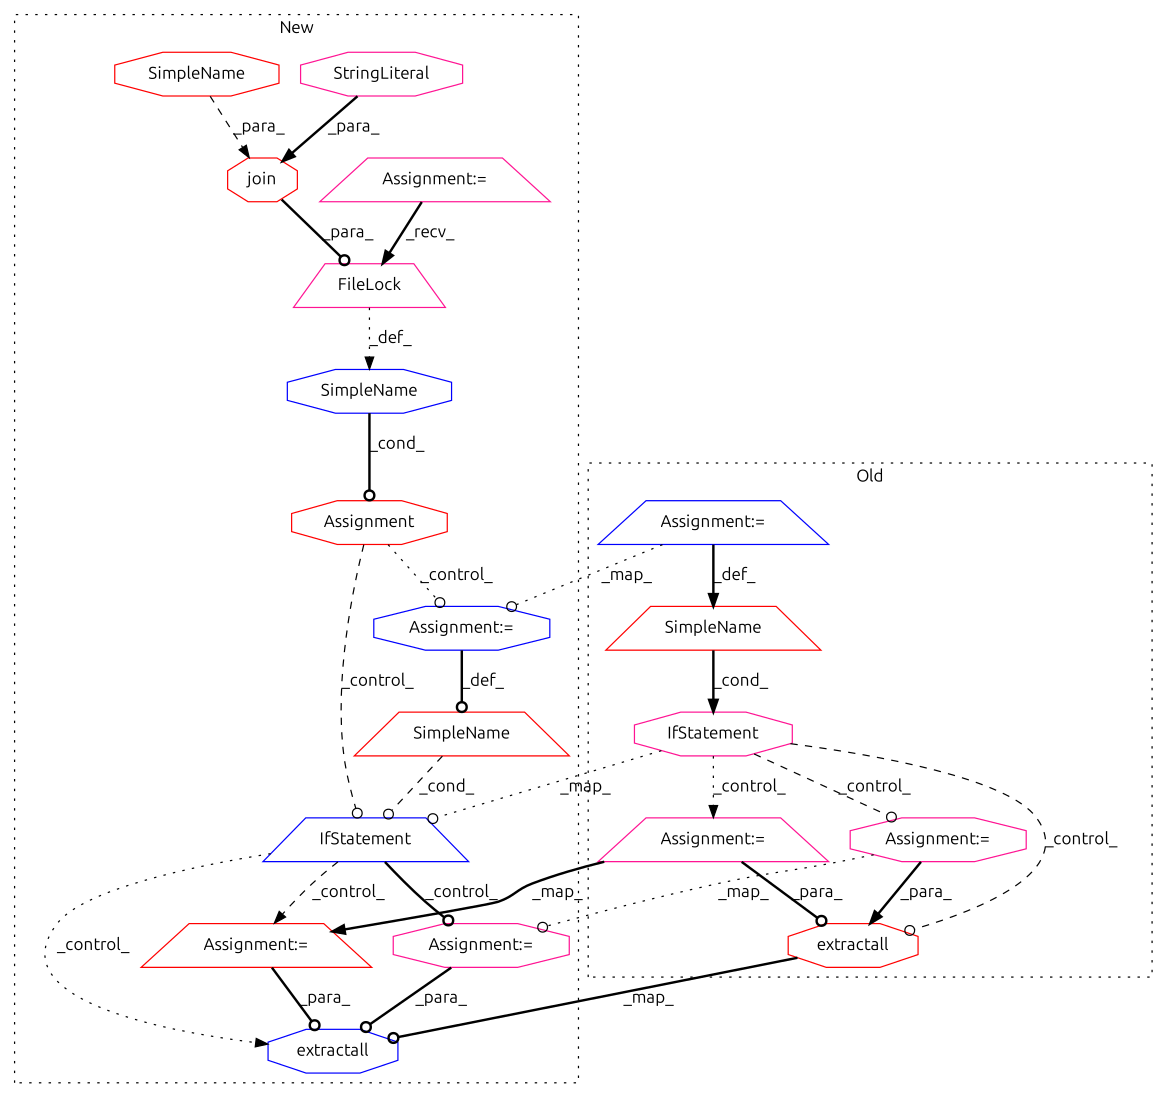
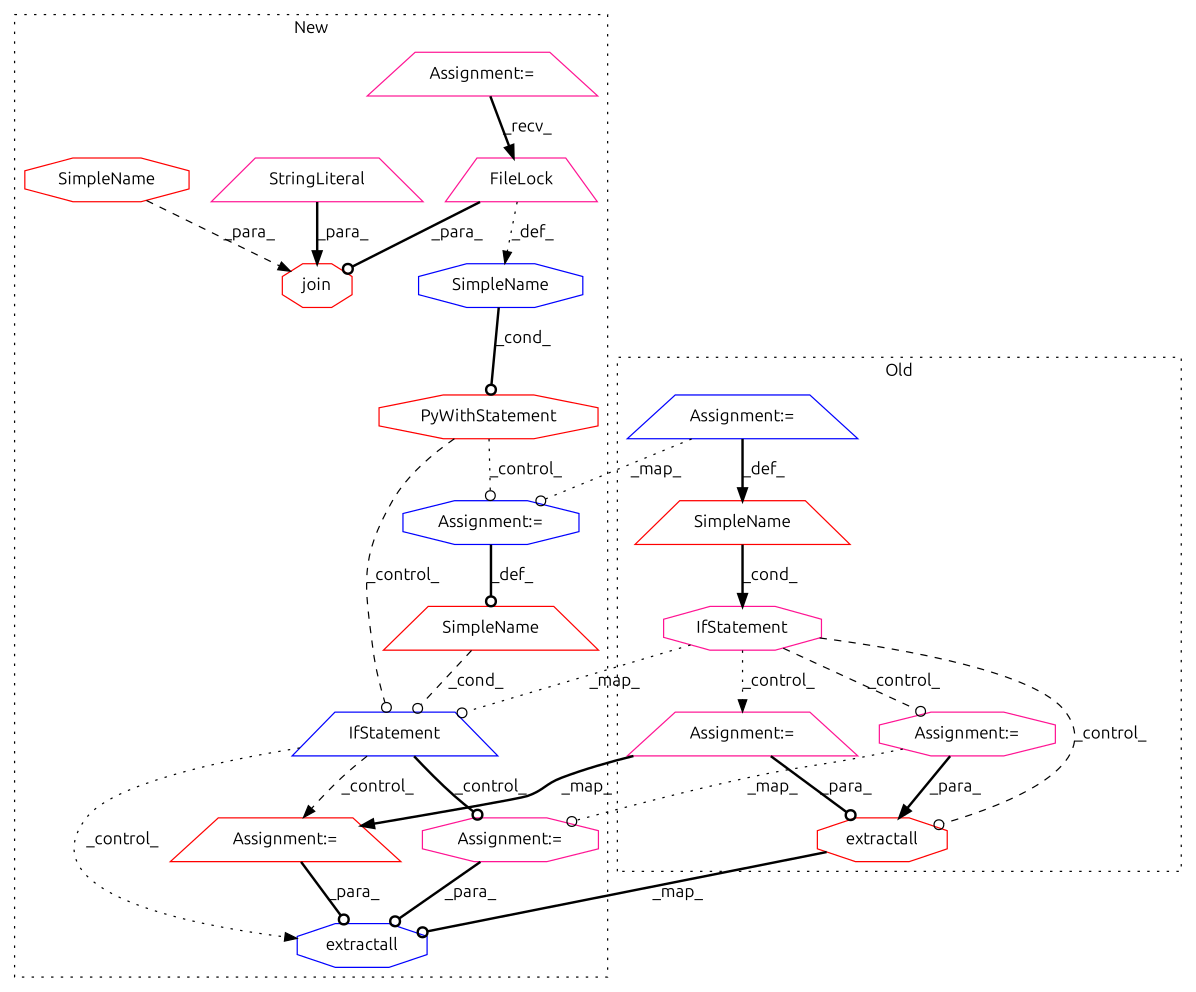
node "StringLiteral": shape octagon -> trapezium
edge "join" -> "FileLock": reversed
node "Assignment": label "Assignment" -> "PyWithStatement"
